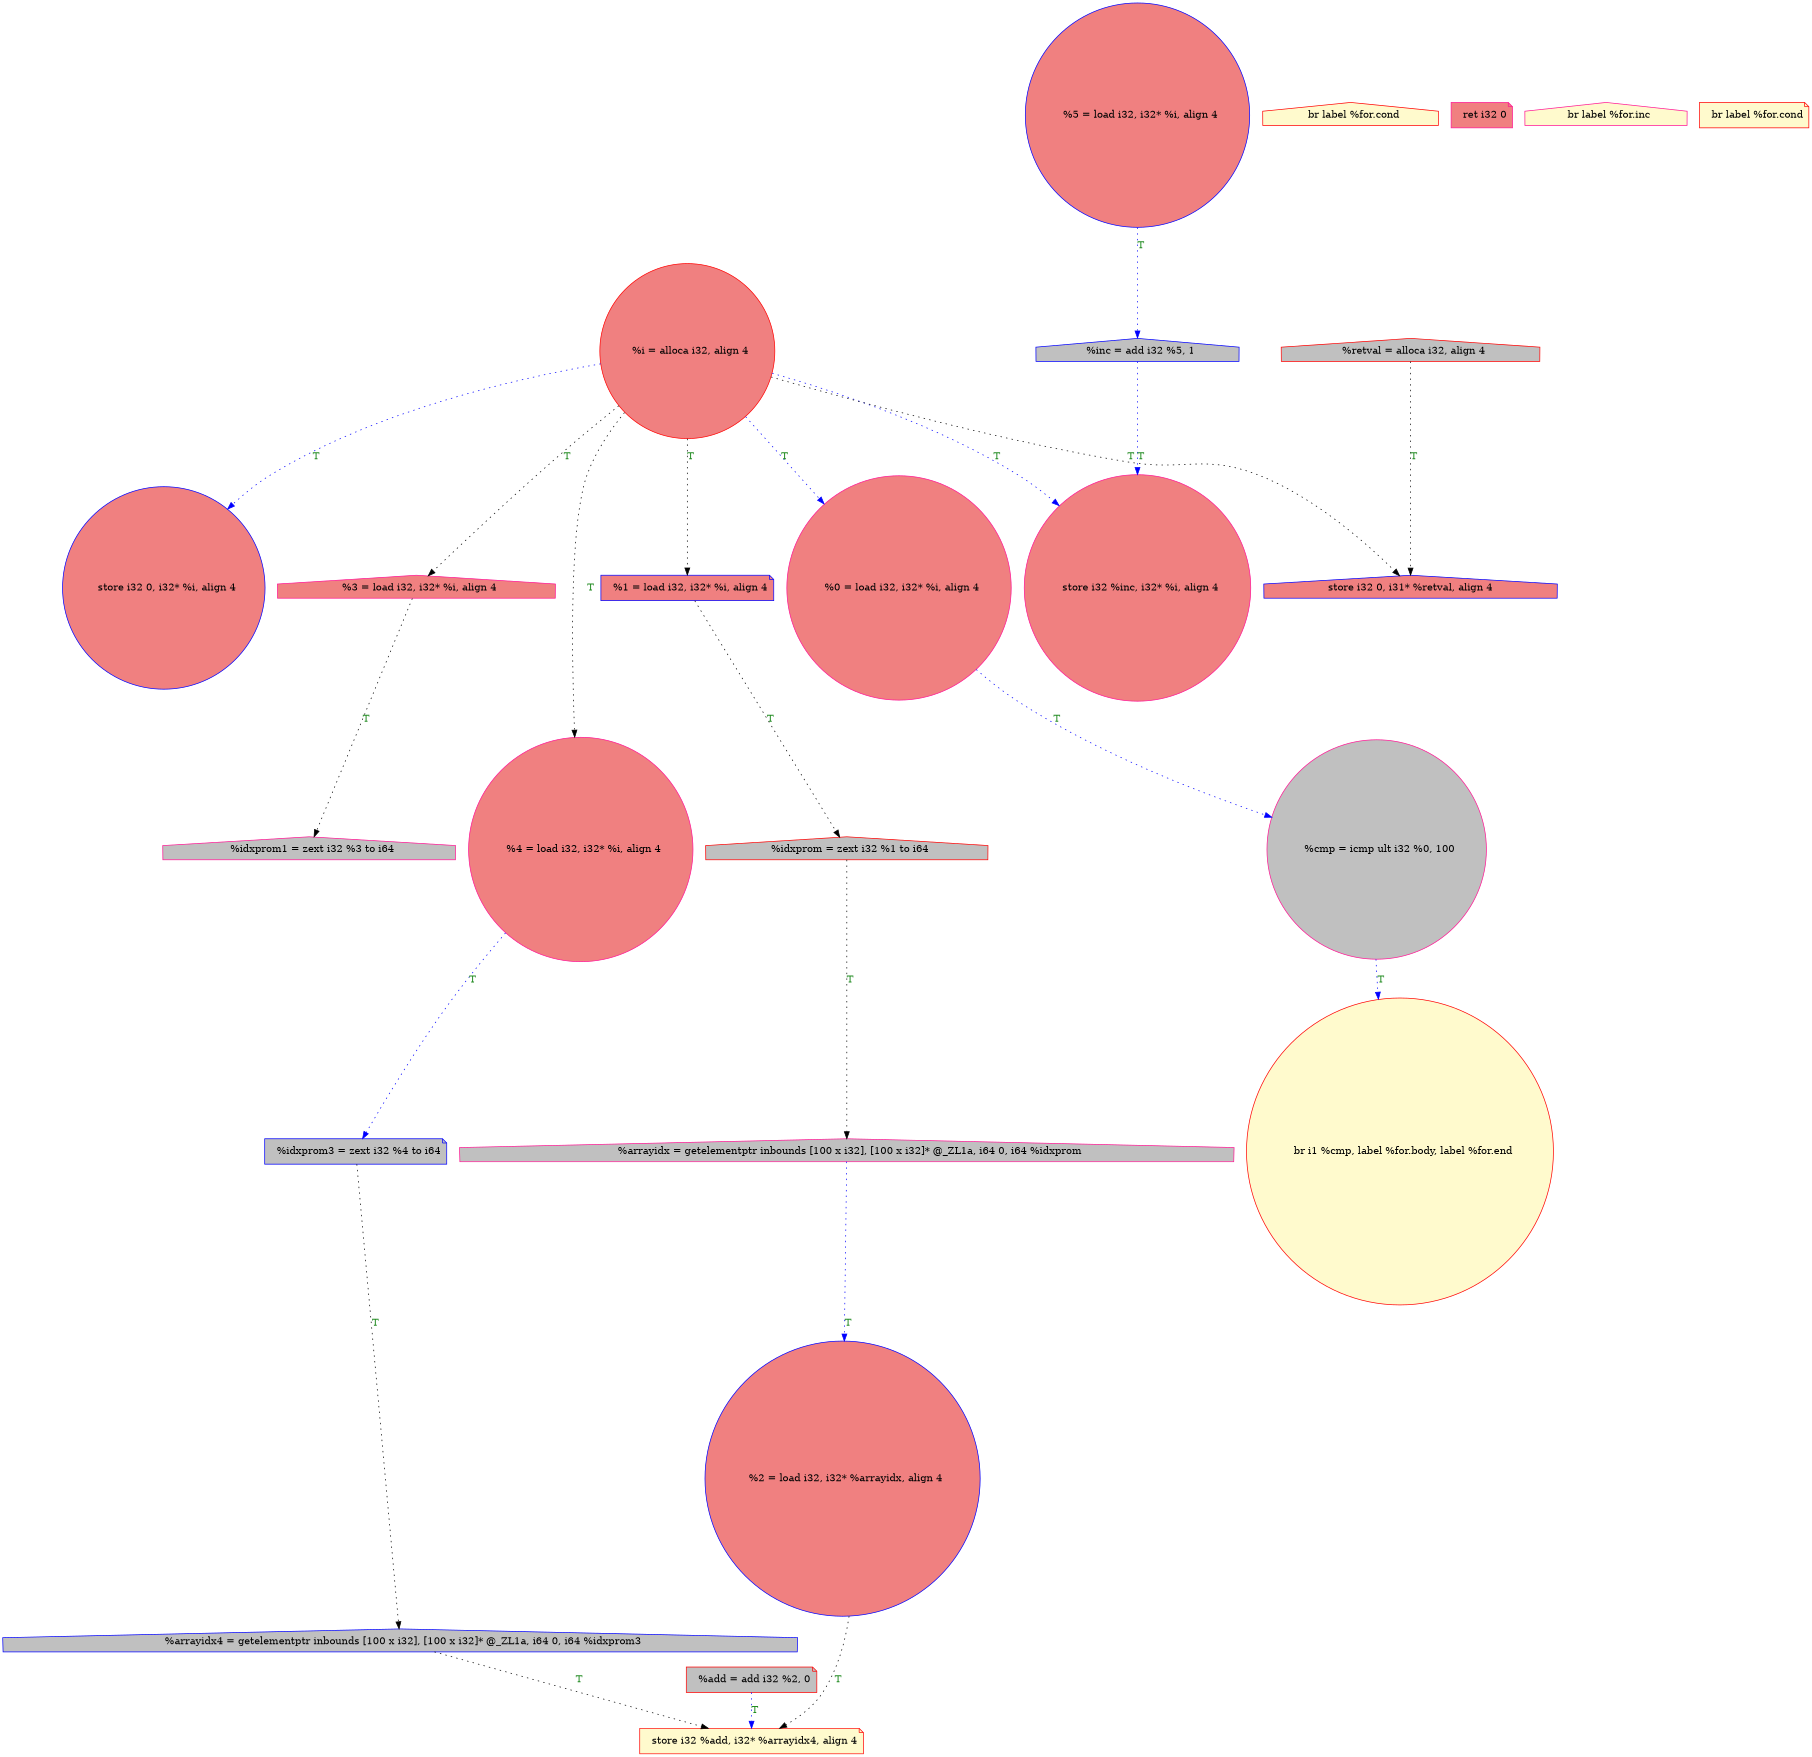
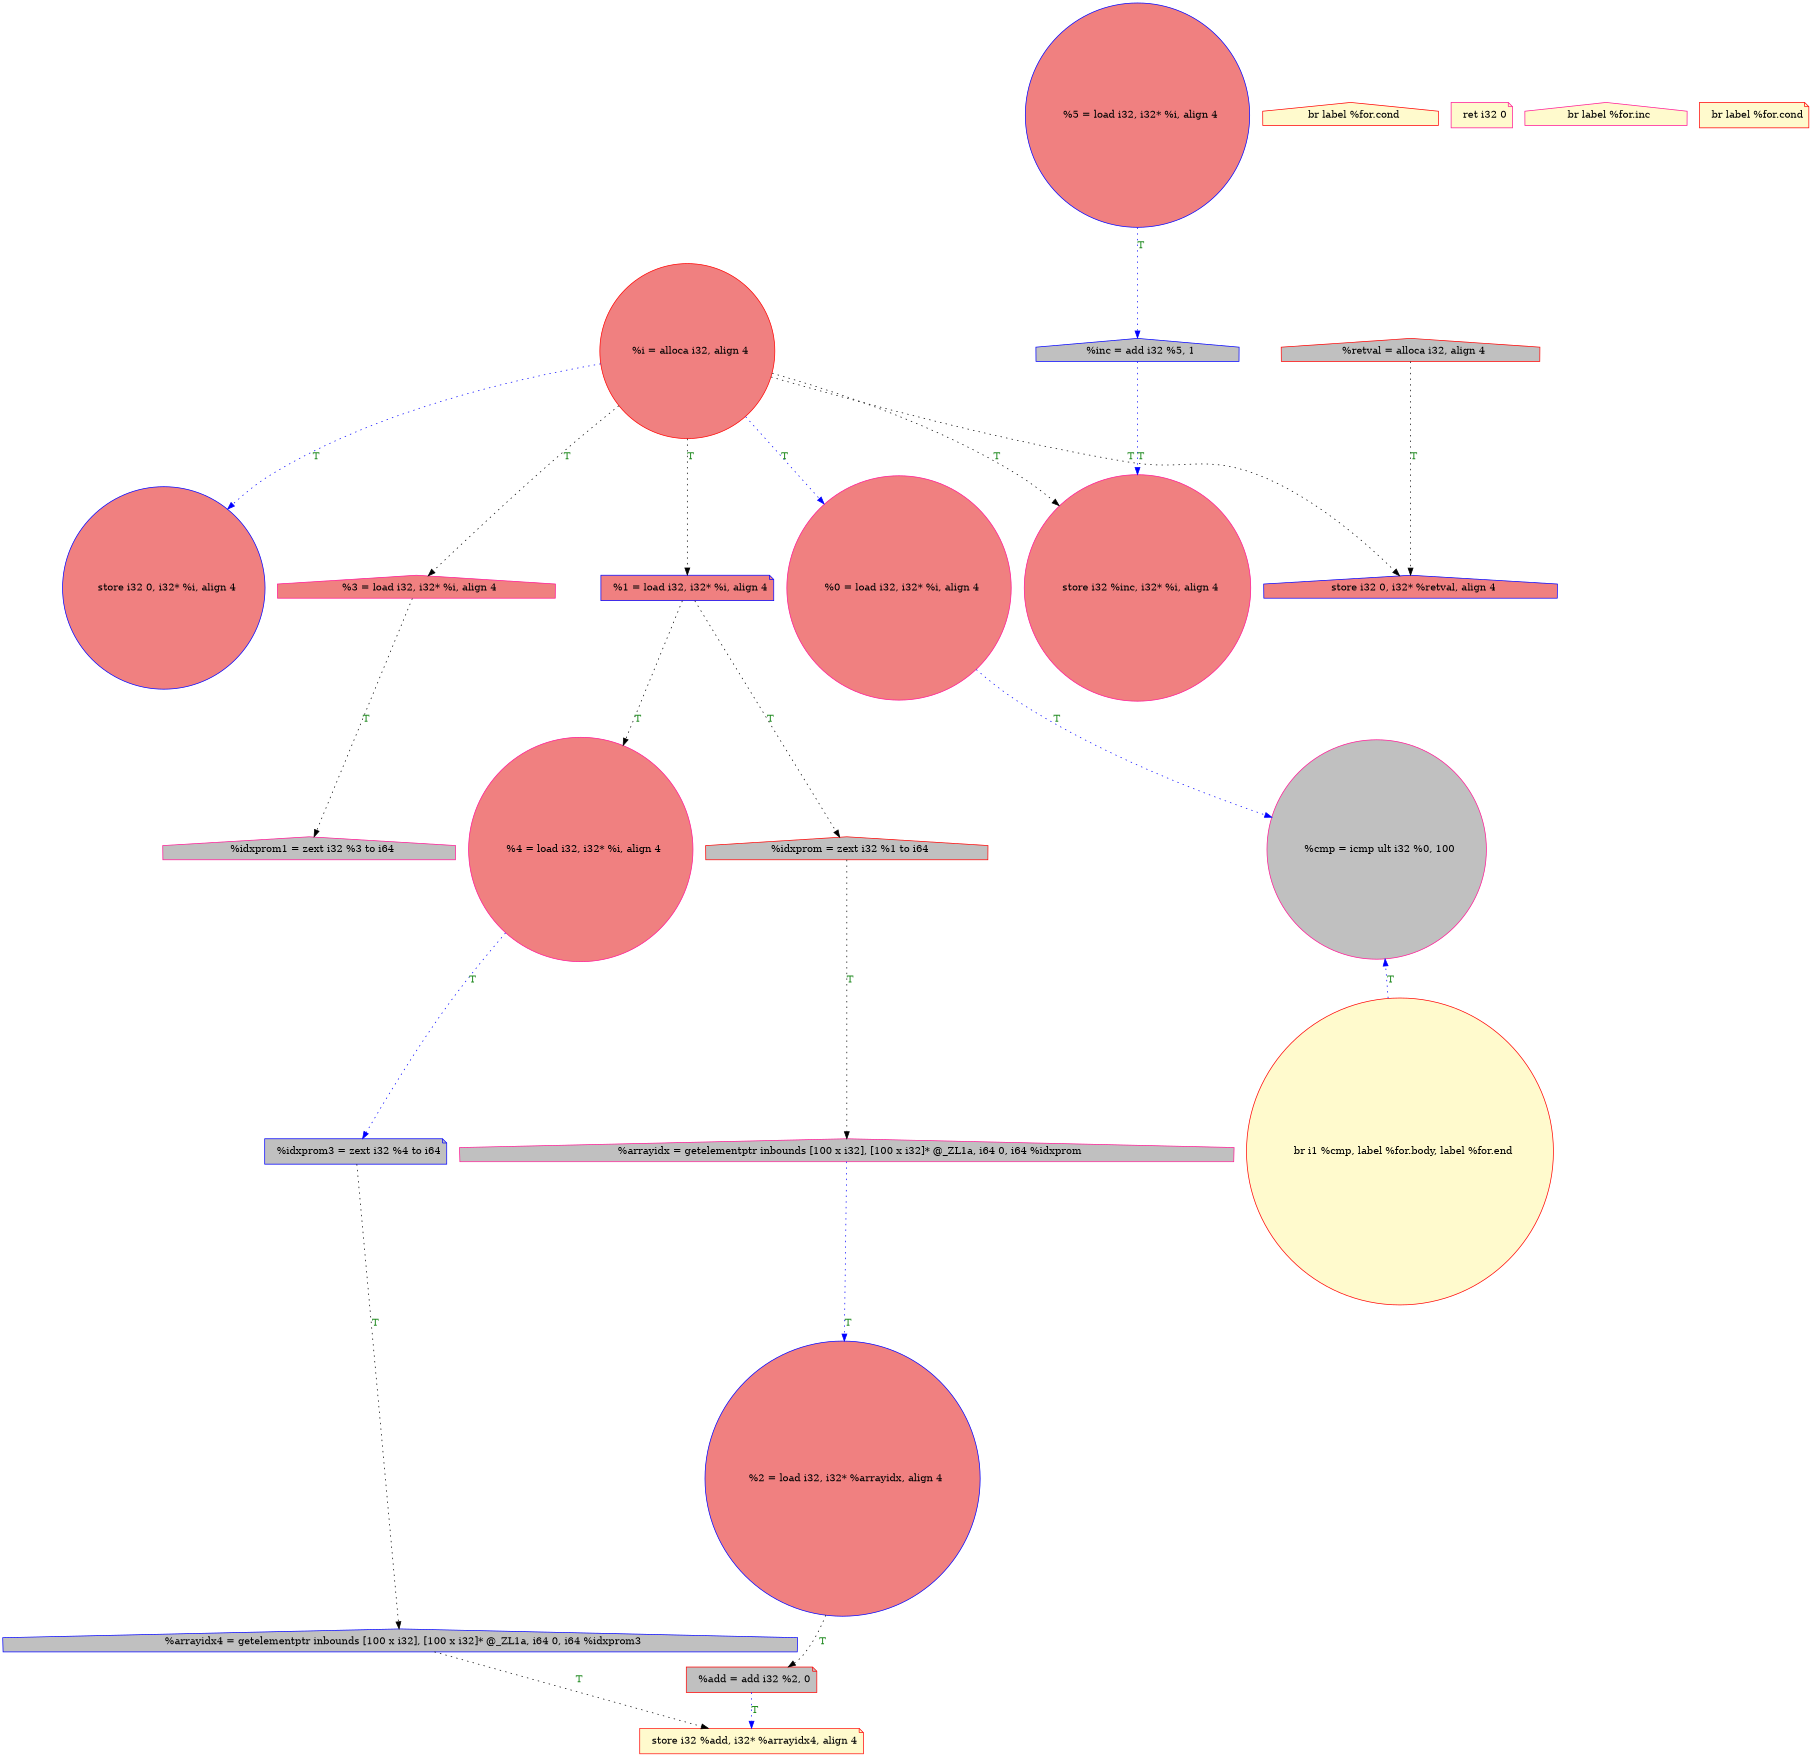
node "ret i32 0": fillcolor lightcoral -> lemonchiffon
edge "%i = alloca i32, align 4" -> "store i32 %inc, i32* %i, align 4": color blue -> black
edge "%i = alloca i32, align 4" -> "%4 = load i32, i32* %i, align 4": now "%1 = load i32, i32* %i, align 4" -> "%4 = load i32, i32* %i, align 4"
node "store i32 0, i31* %retval, align 4": label "store i32 0, i31* %retval, align 4" -> "store i32 0, i32* %retval, align 4"
edge "%cmp = icmp ult i32 %0, 100" -> "br i1 %cmp, label %for.body, label %for.end": reversed
edge "%2 = load i32, i32* %arrayidx, align 4" -> "store i32 %add, i32* %arrayidx4, align 4": now "%2 = load i32, i32* %arrayidx, align 4" -> "%add = add i32 %2, 0"
